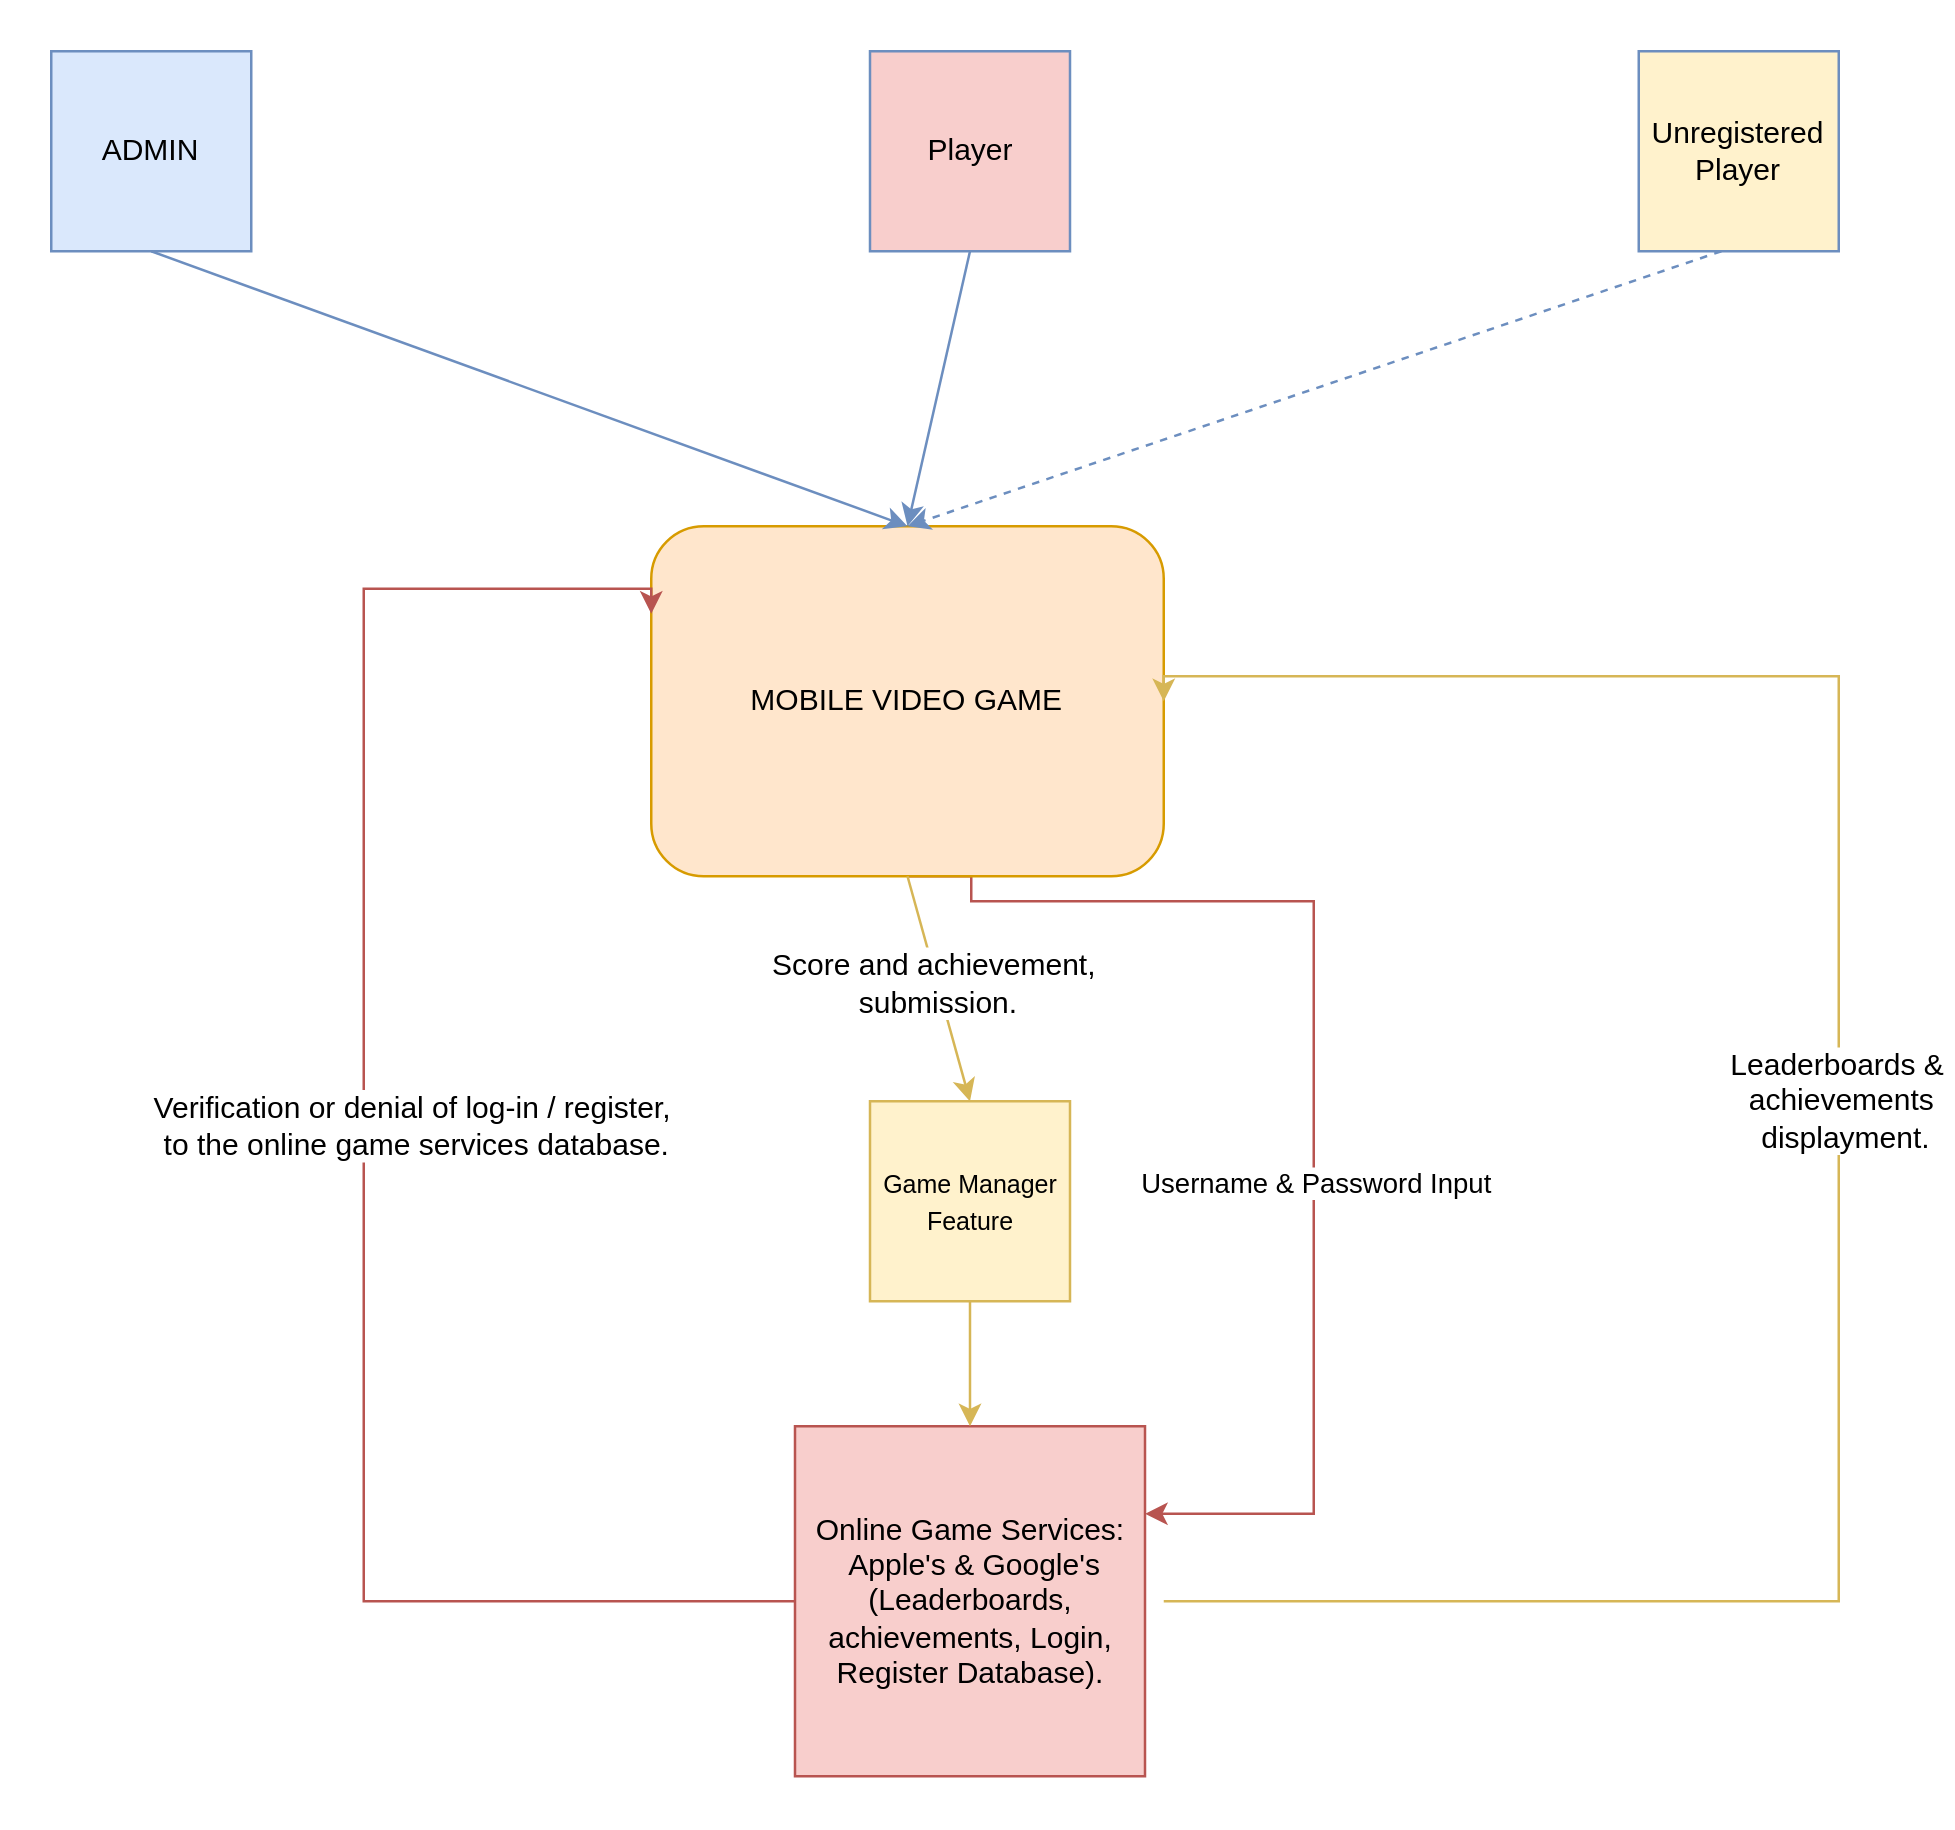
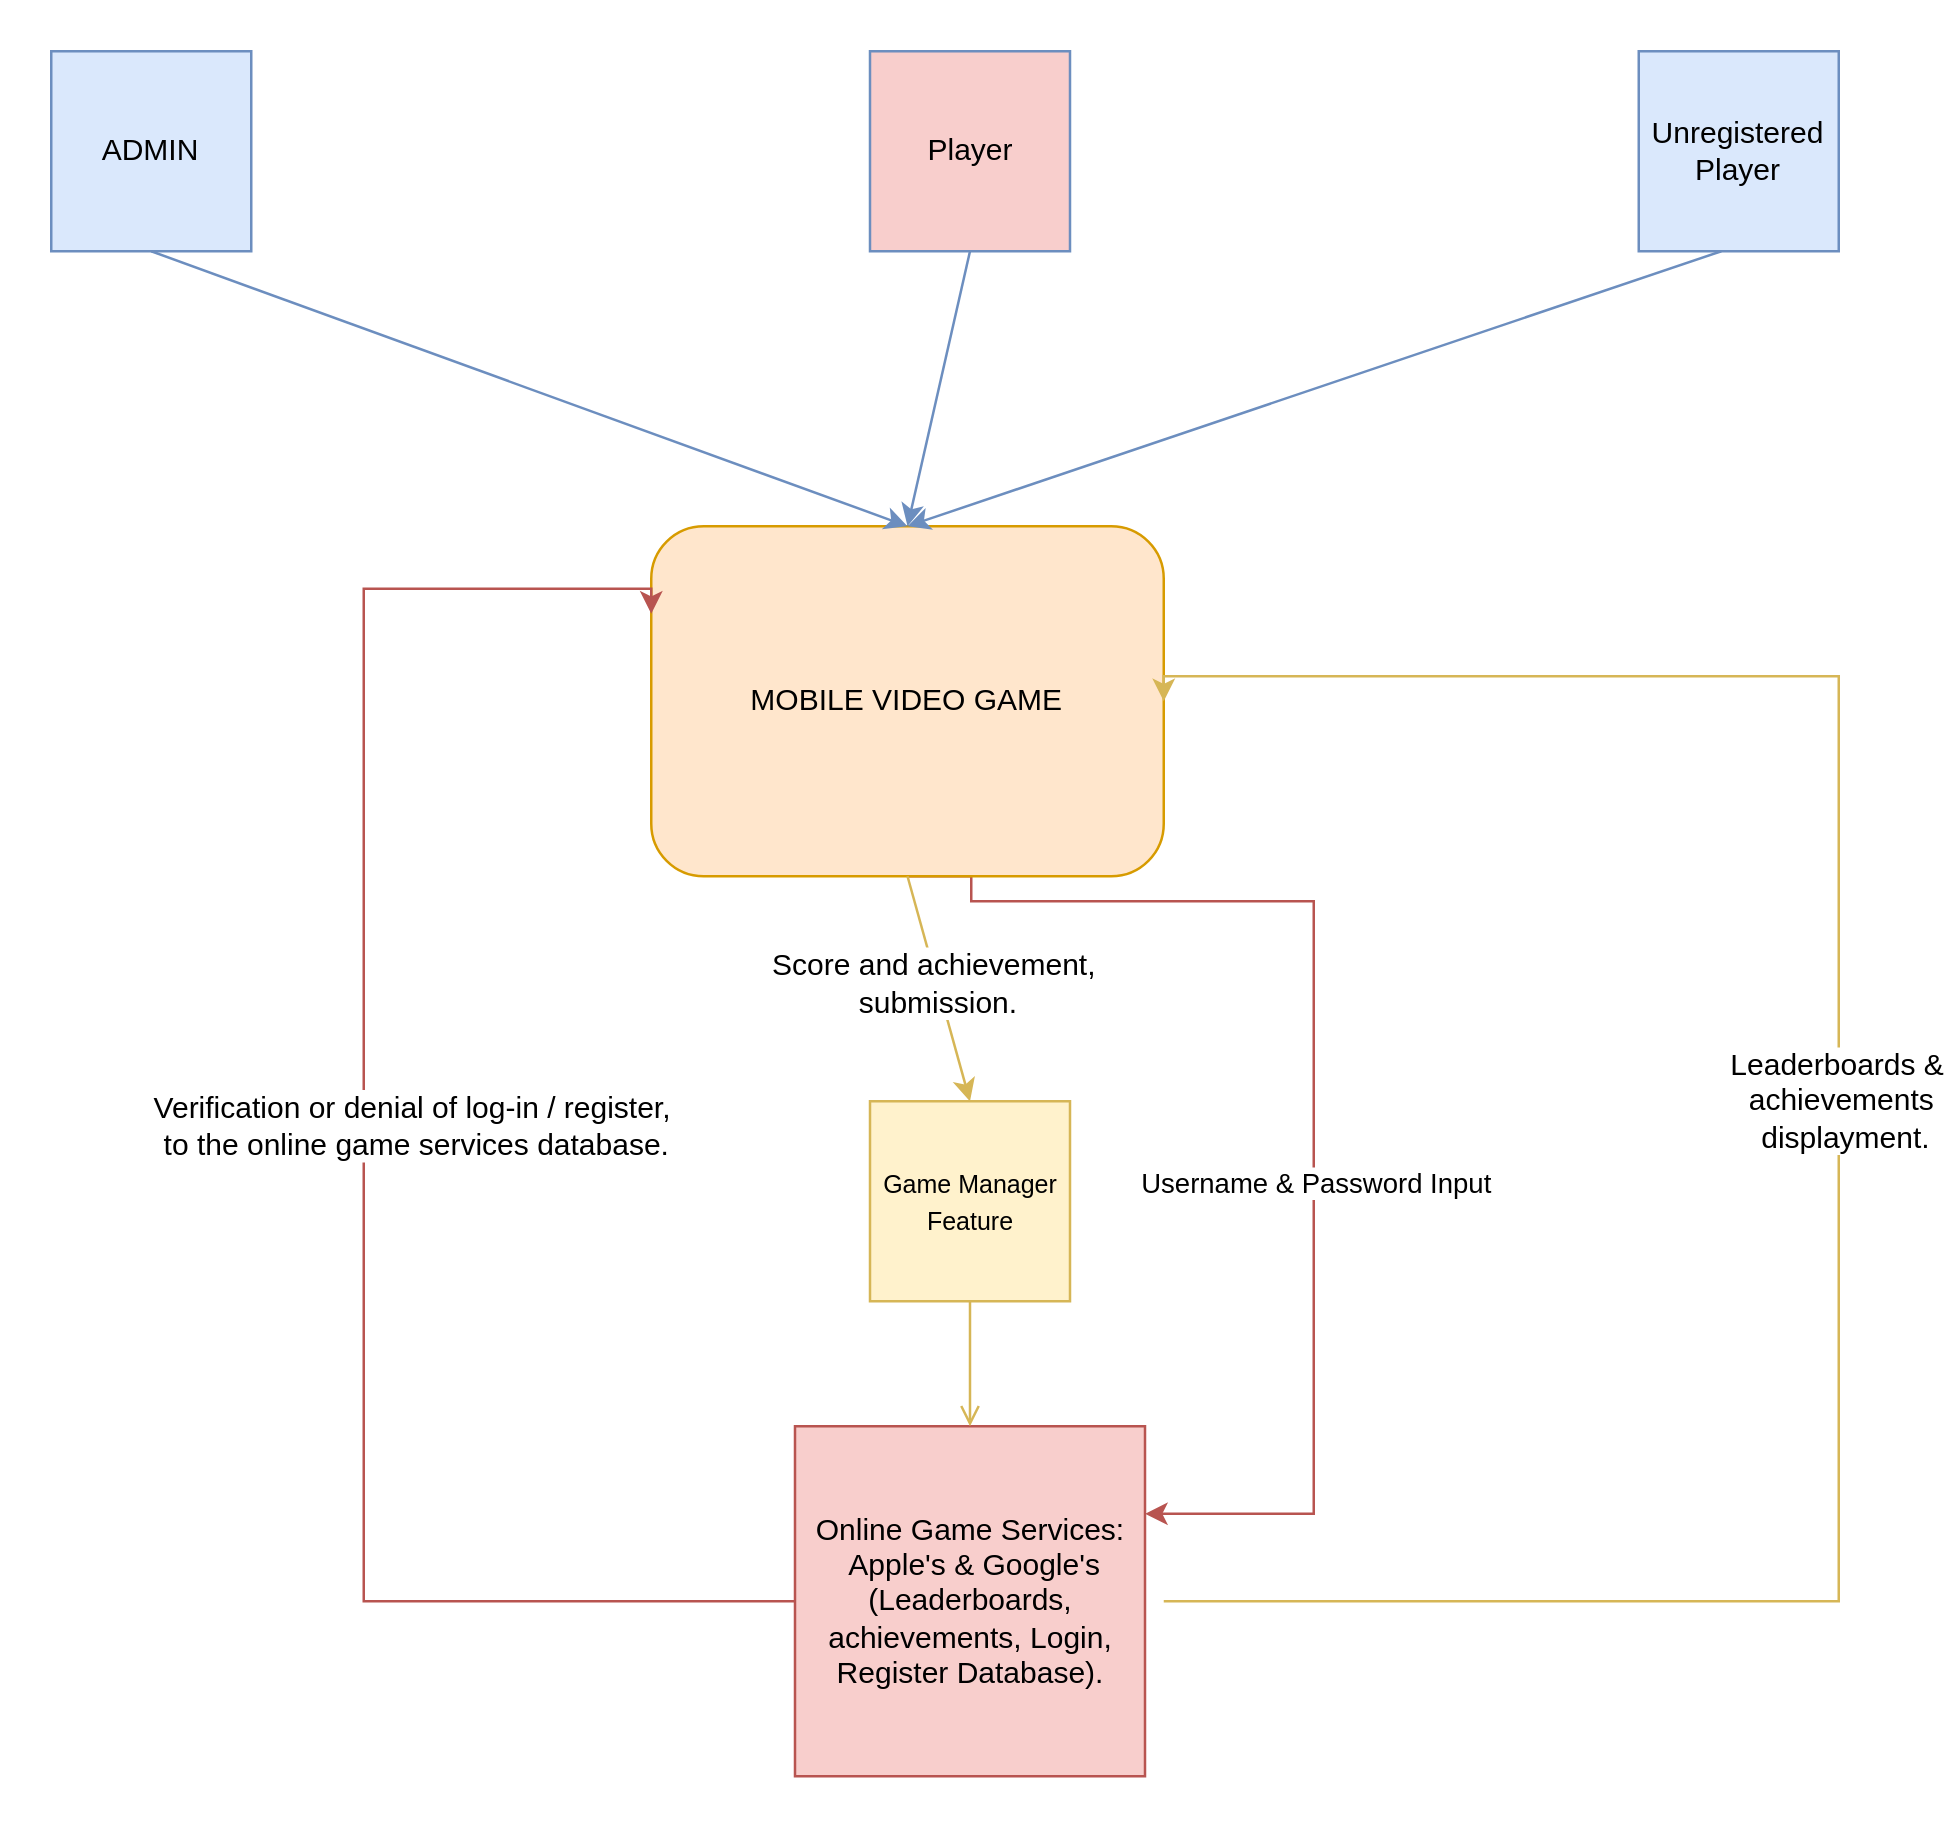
node "Unregistered Player": fillcolor #fff2cc -> #dae8fc
edge "Unregistered Player" -> "MOBILE VIDEO GAME": style dashed -> solid
edge "Game Manager Feature" -> "Online Game Services: Apple's & Google's (Leaderboards, achievements, Login, Register Database).": arrowhead classic -> open
